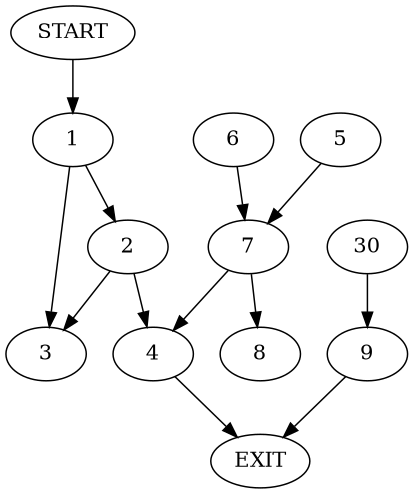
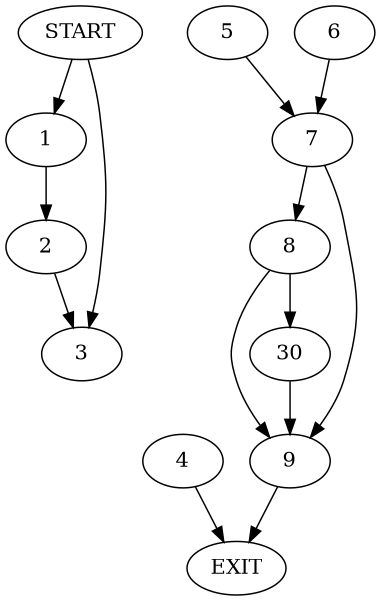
edge "1" -> "3": now "START" -> "3"
edge "2" -> "4": removed
edge "8" -> "30": added
edge "7" -> "4": now "7" -> "9"
edge "8" -> "9": added
